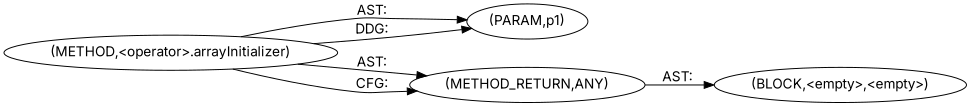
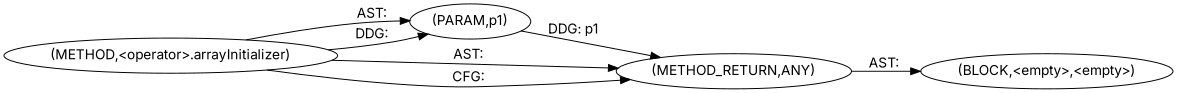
edge "(PARAM,p1)" -> "(METHOD_RETURN,ANY)": added, label "DDG: p1"
